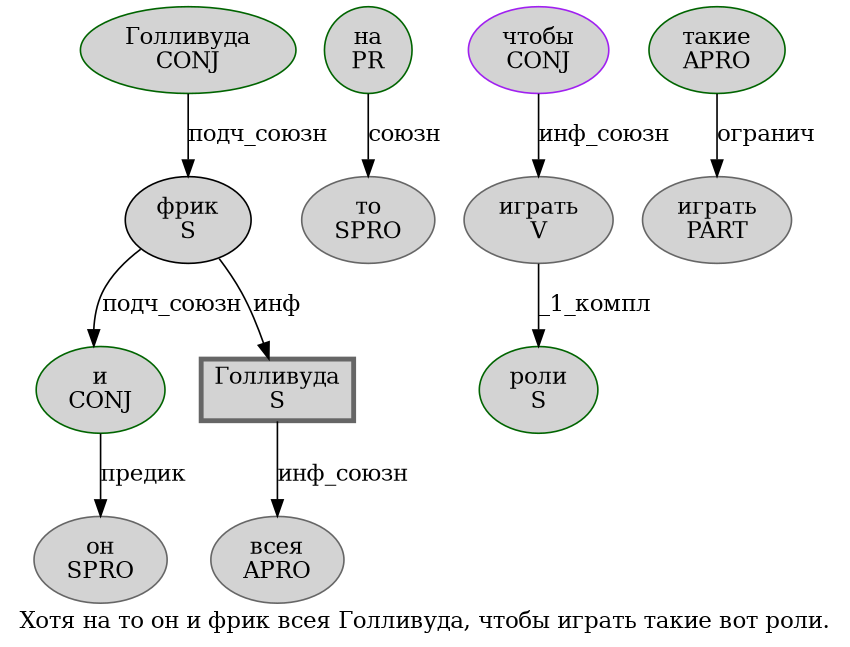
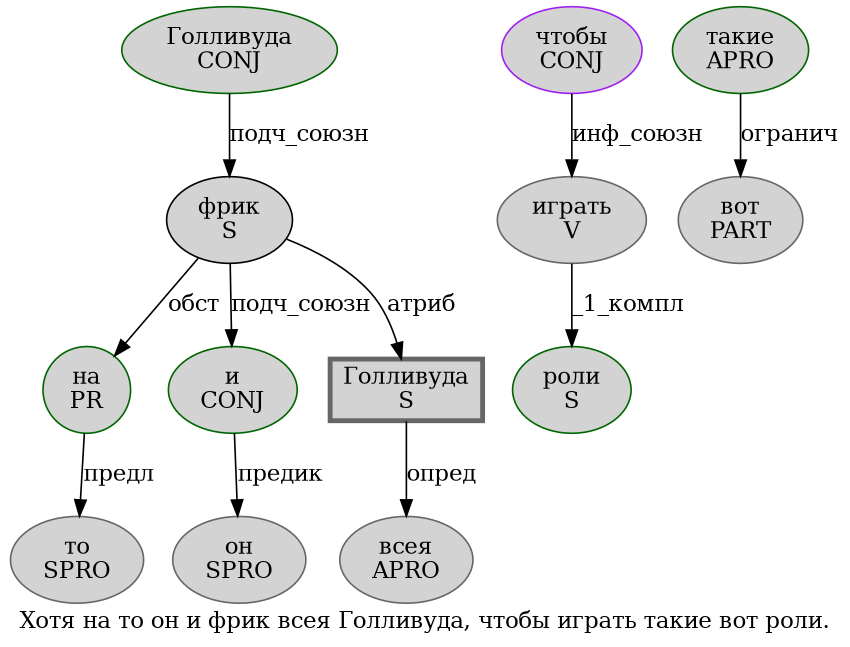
edge "на PR" -> "то SPRO": label "союзн" -> "предл"
node "играть PART": label "играть PART" -> "вот PART"
edge "фрик S" -> "на PR": added, label "обст"
edge "фрик S" -> "Голливуда S": label "инф" -> "атриб"
edge "Голливуда S" -> "всея APRO": label "инф_союзн" -> "опред"
